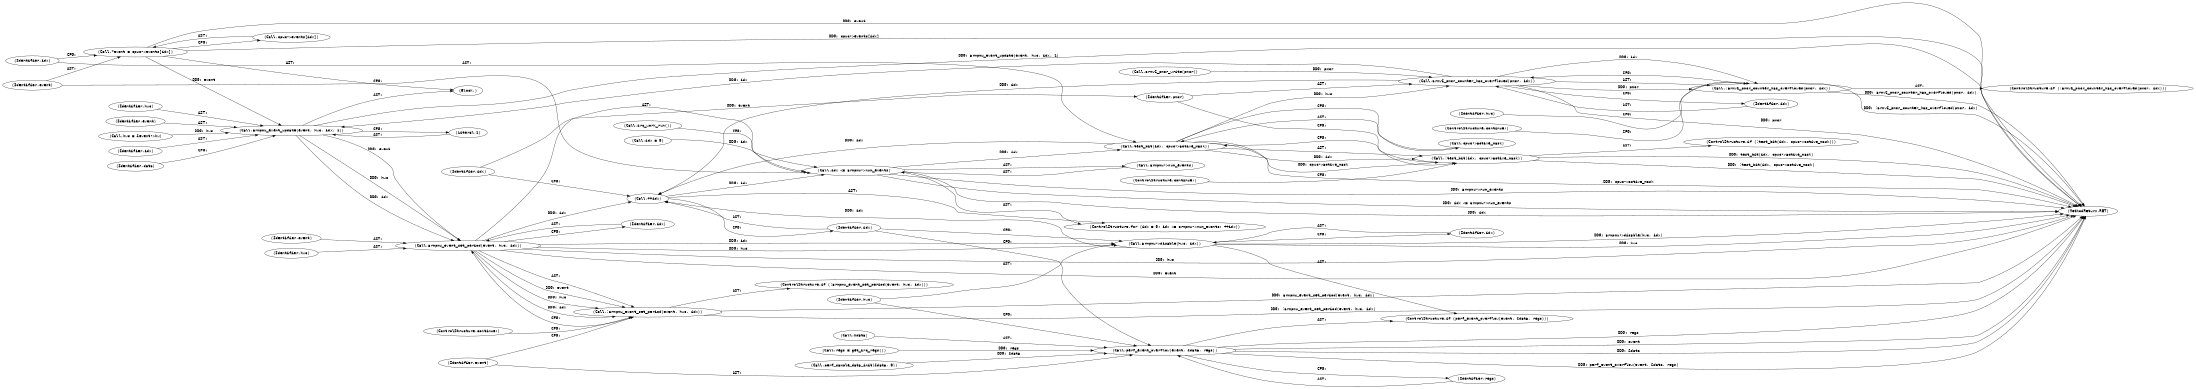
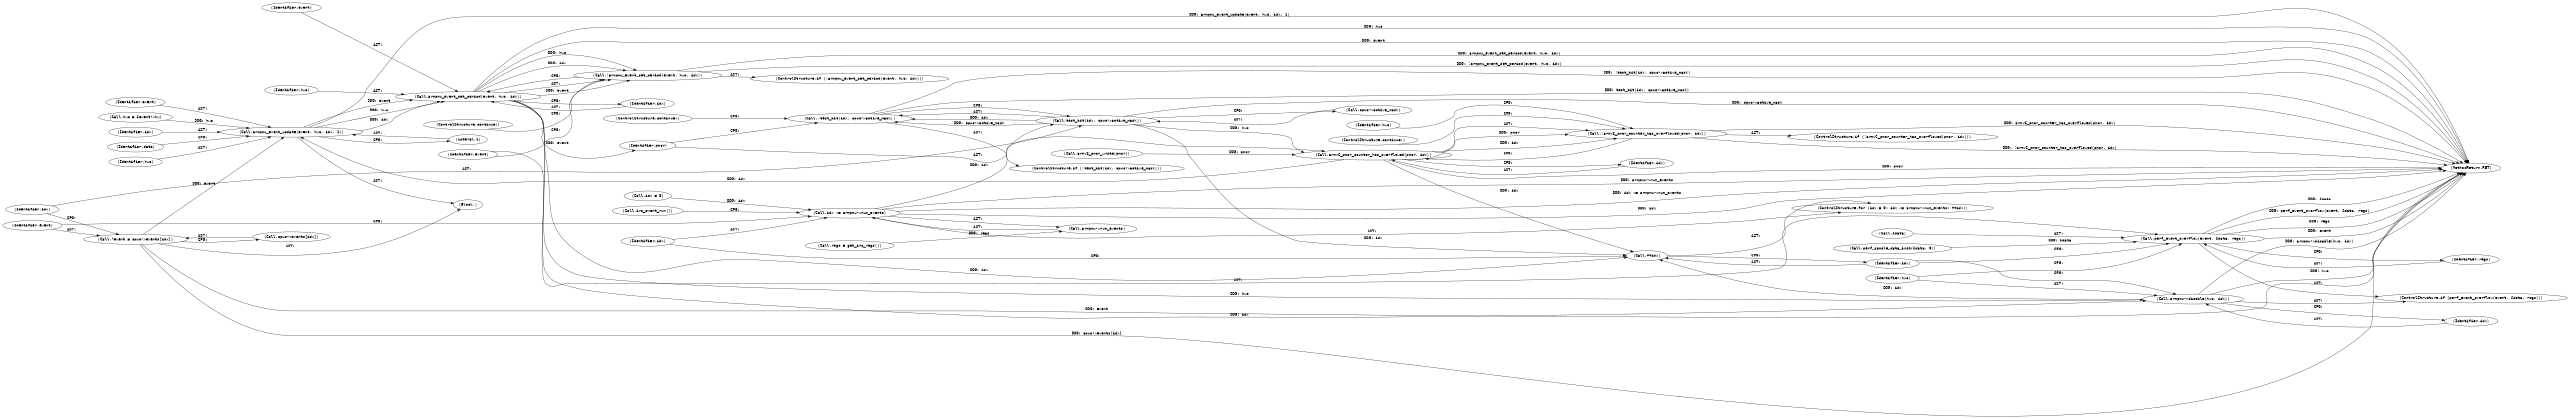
node "(Call,irq_work_run())": label "(Call,irq_work_run())" -> "(Call,irq_event_run())"
edge "(Call,++idx)" -> "(Call,idx <= armpmu->num_events)": removed, label "DDG: idx"
edge "(Call,regs = get_irq_regs())" -> "(Call,perf_event_overflow(event, &data, regs))": now "(Call,regs = get_irq_regs())" -> "(Call,armpmu->num_events)"
